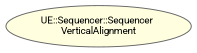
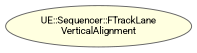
node "UE::Sequencer::Sequencer VerticalAlignment": label "UE::Sequencer::Sequencer VerticalAlignment" -> "UE::Sequencer::FTrackLane VerticalAlignment"
